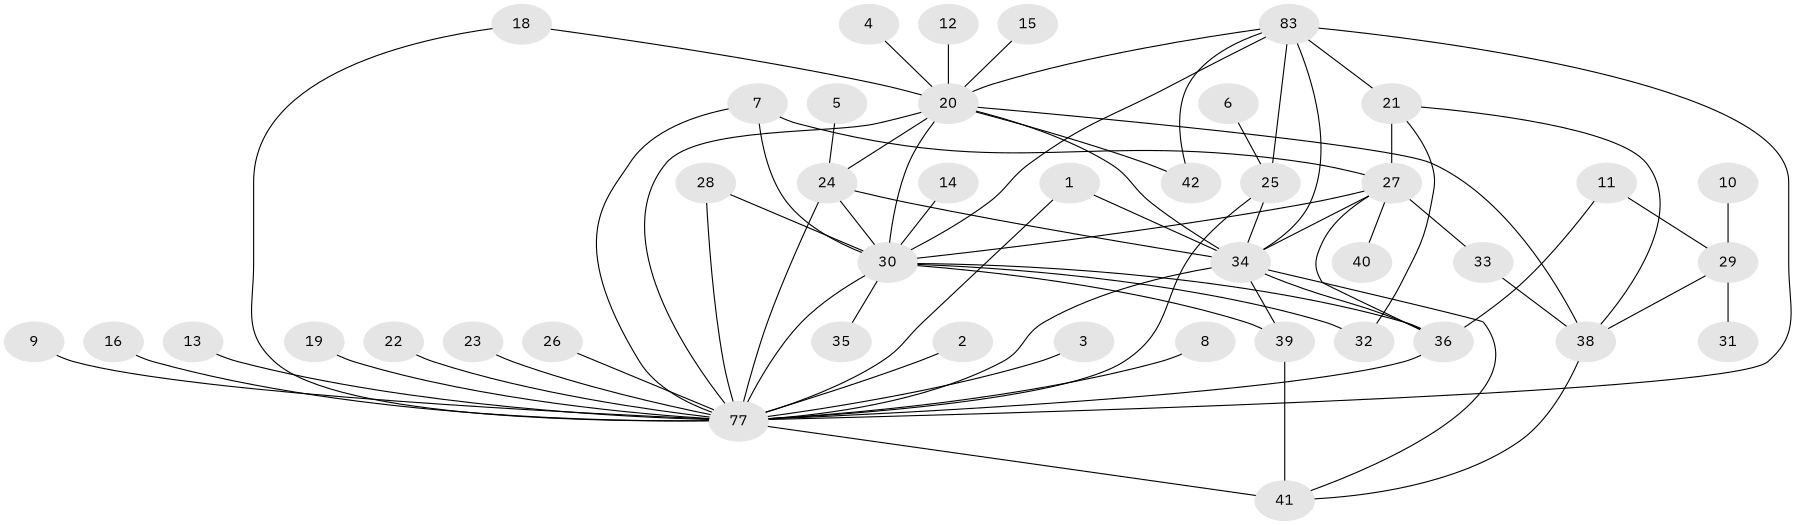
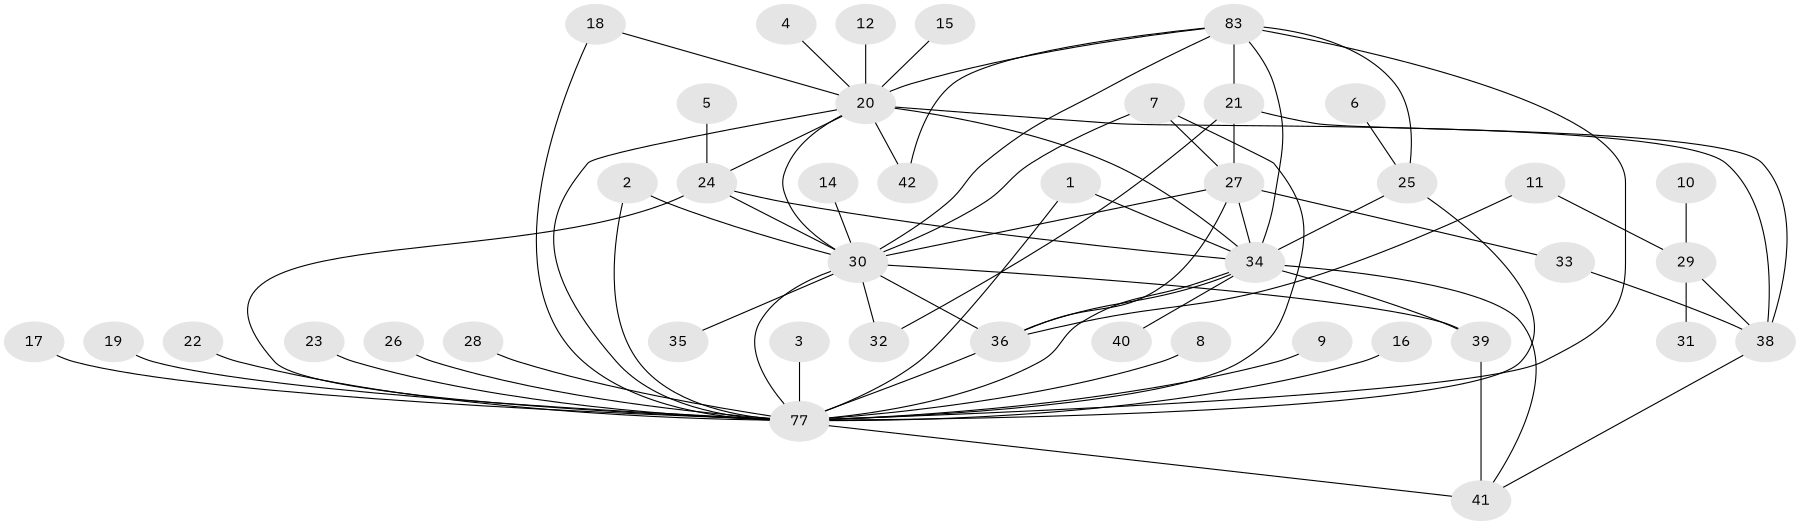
edge "28" -- "30": now "2" -- "30"
edge "27" -- "40": now "34" -- "40"
node "13": label "13" -> "17"
